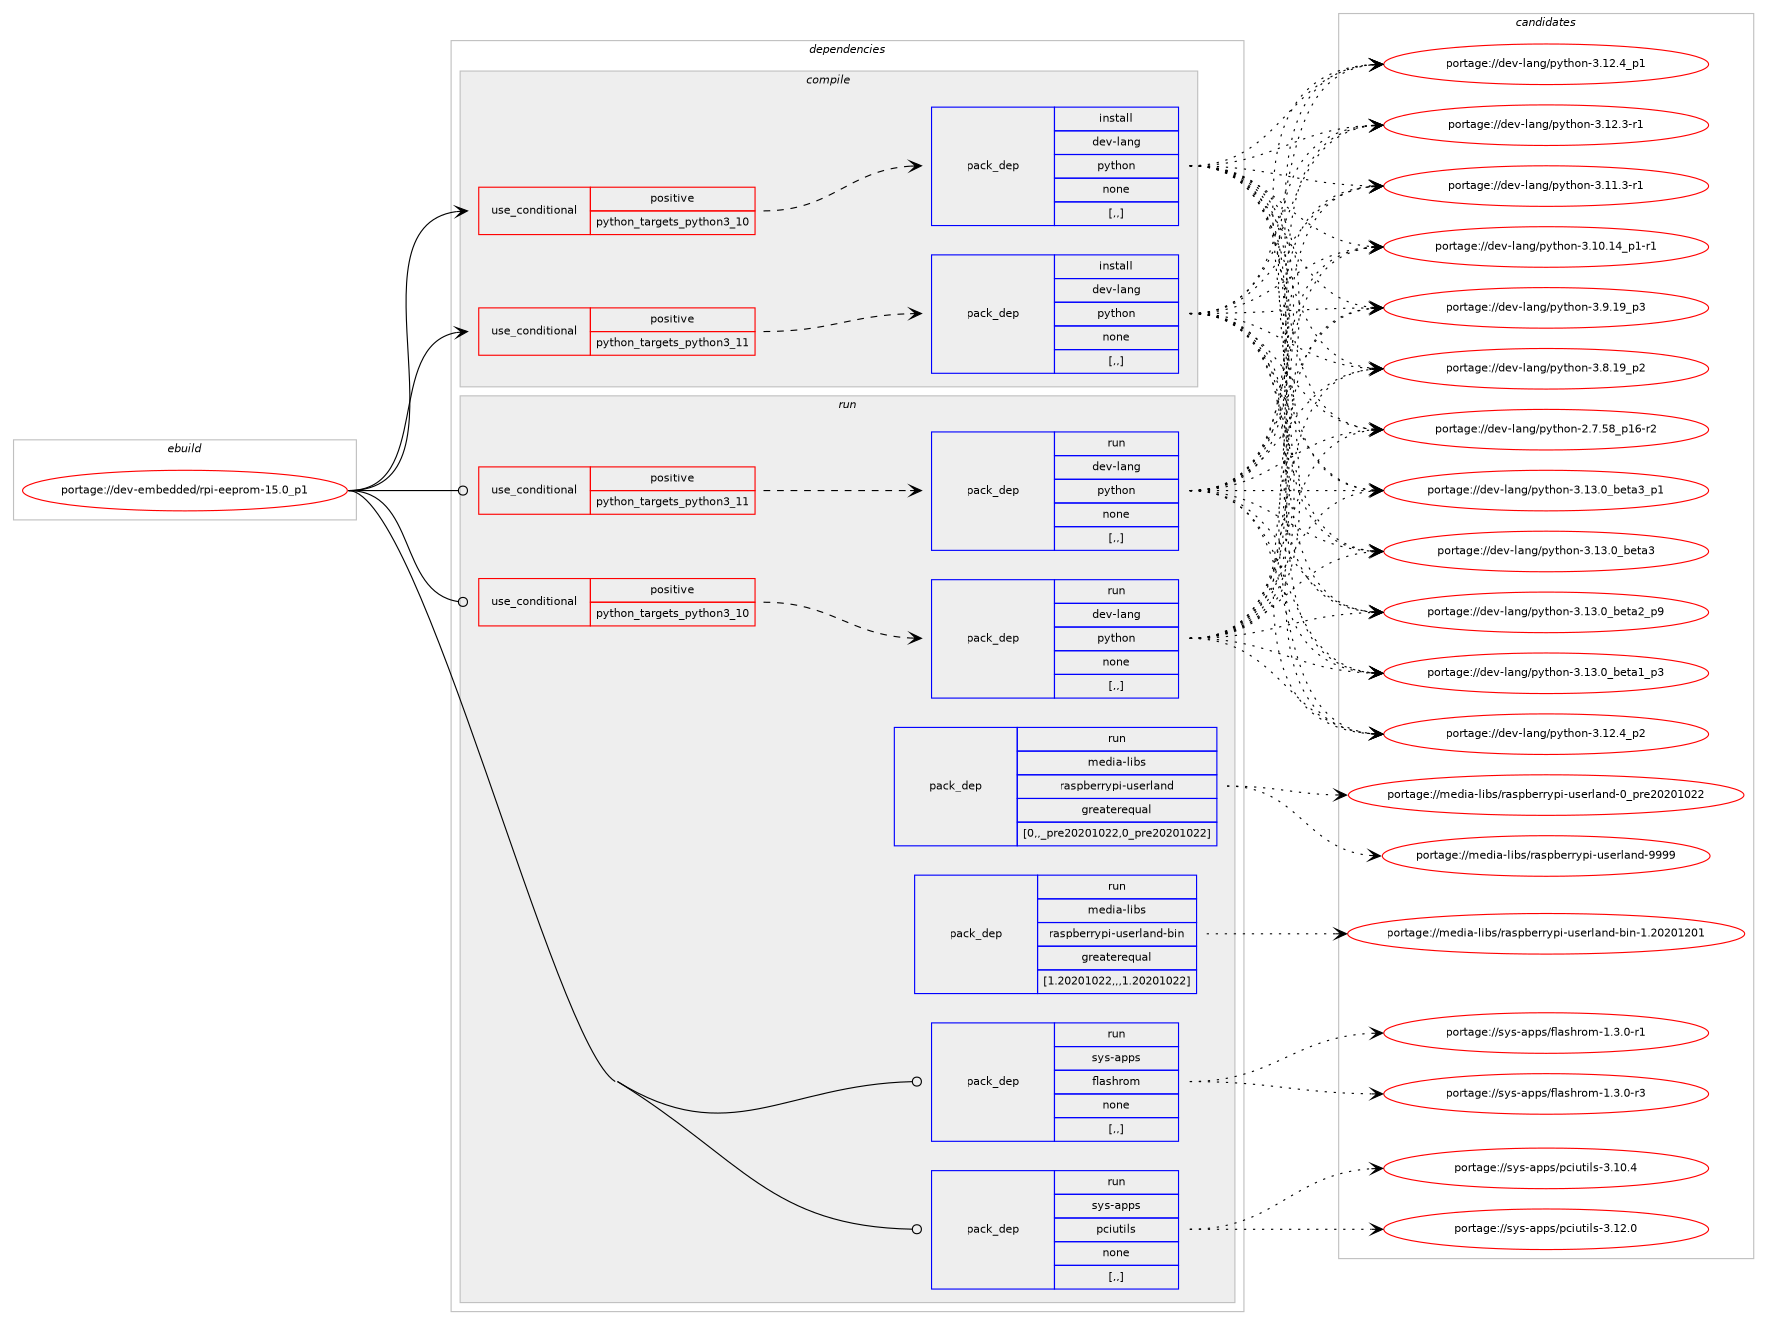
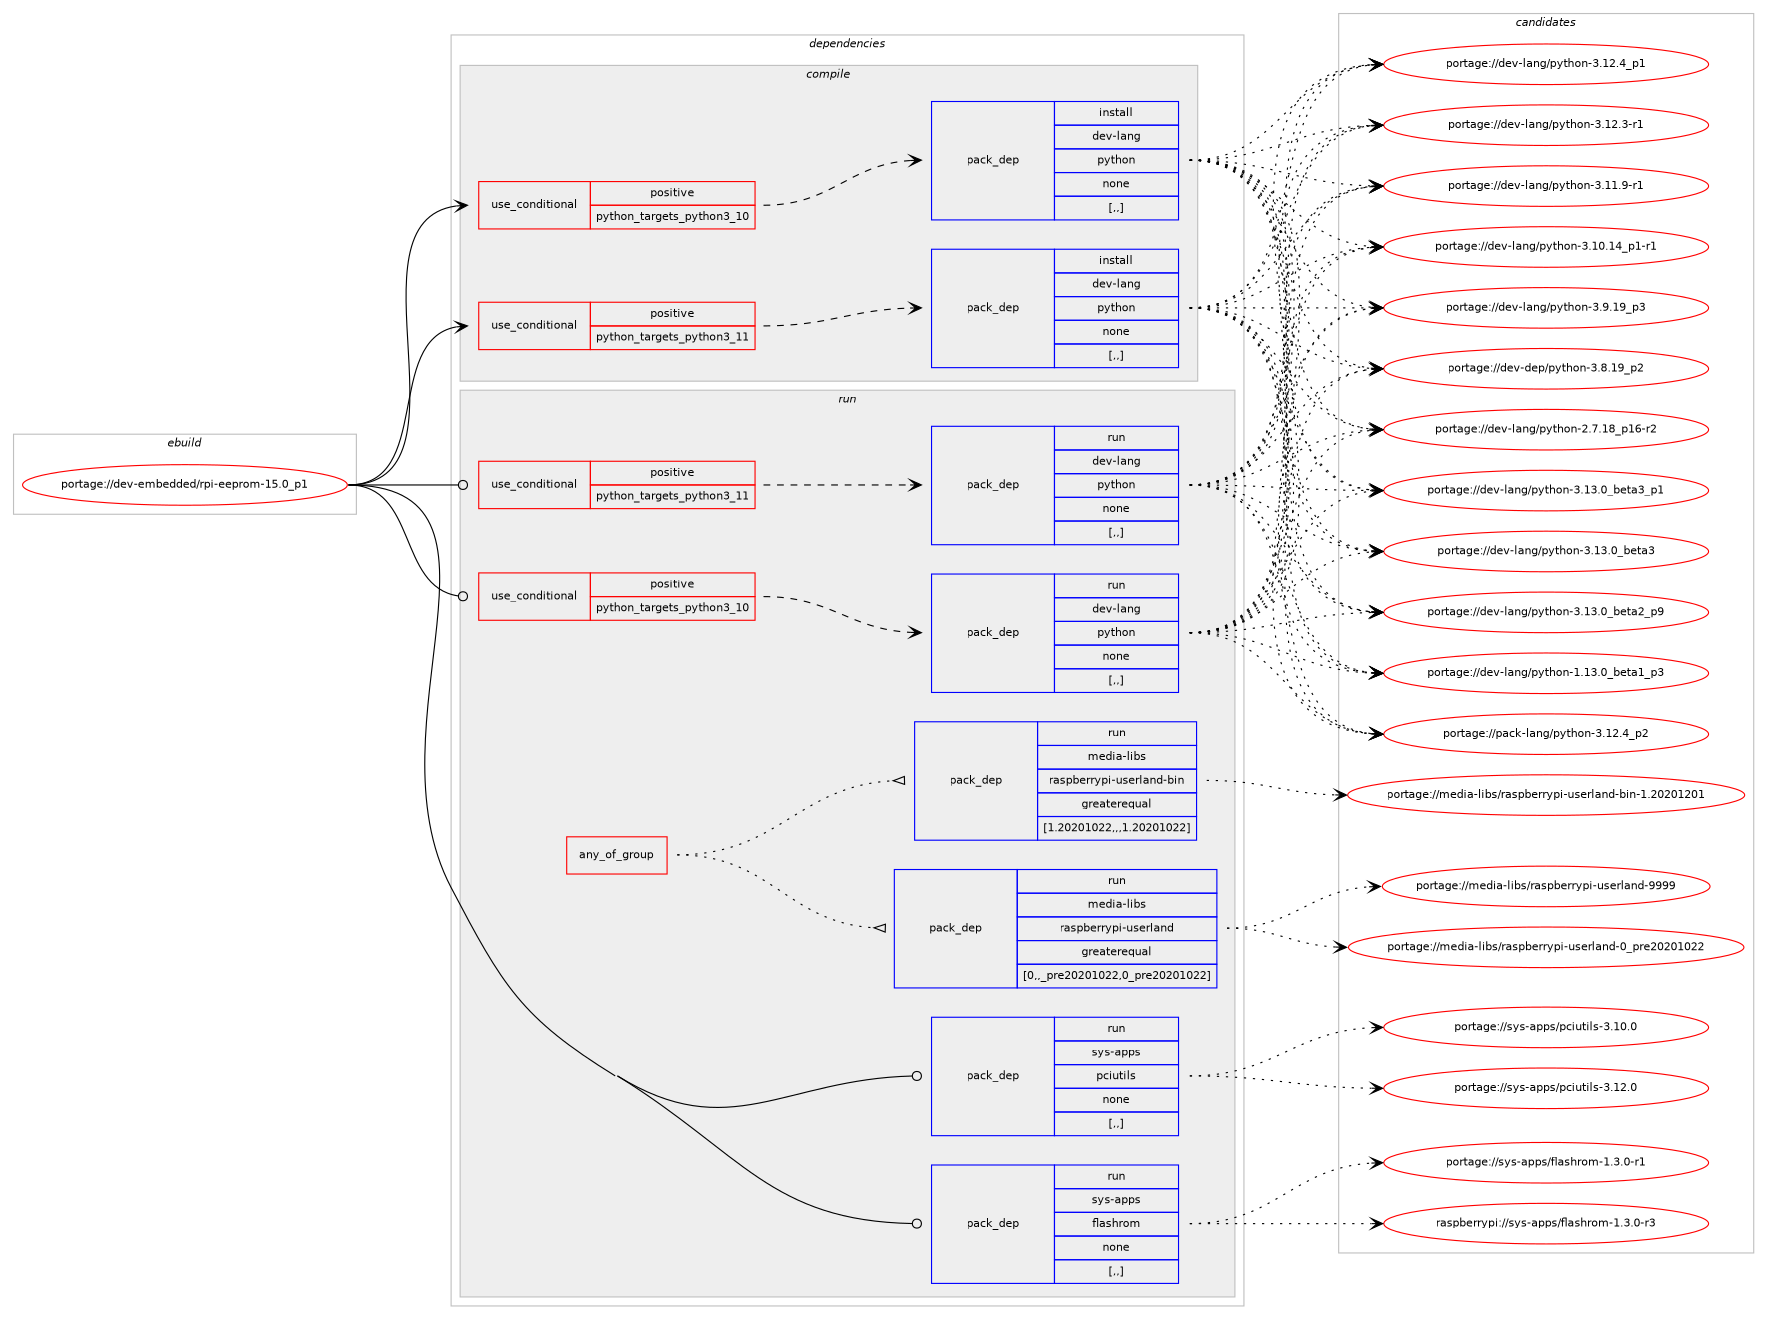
node "portage://dev-lang/python-3.11.3-r1": label "portage://dev-lang/python-3.11.3-r1" -> "portage://dev-lang/python-3.11.9-r1"
node "portage://dev-lang/python-3.8.19_p2": label "portage://dev-lang/python-3.8.19_p2" -> "portage://dev-dep/python-3.8.19_p2"
node "portage://dev-lang/python-2.7.58_p16-r2": label "portage://dev-lang/python-2.7.58_p16-r2" -> "portage://dev-lang/python-2.7.18_p16-r2"
node "portage://dev-lang/python-3.13.0_beta1_p3": label "portage://dev-lang/python-3.13.0_beta1_p3" -> "portage://dev-lang/python-1.13.0_beta1_p3"
node "portage://dev-lang/python-3.12.4_p2": label "portage://dev-lang/python-3.12.4_p2" -> "portage://pack-lang/python-3.12.4_p2"
node "any_of_group": added
node "portage://sys-apps/flashrom-1.3.0-r3": label "portage://sys-apps/flashrom-1.3.0-r3" -> "raspberrypi://sys-apps/flashrom-1.3.0-r3"
node "portage://sys-apps/pciutils-3.10.4": label "portage://sys-apps/pciutils-3.10.4" -> "portage://sys-apps/pciutils-3.10.0"
